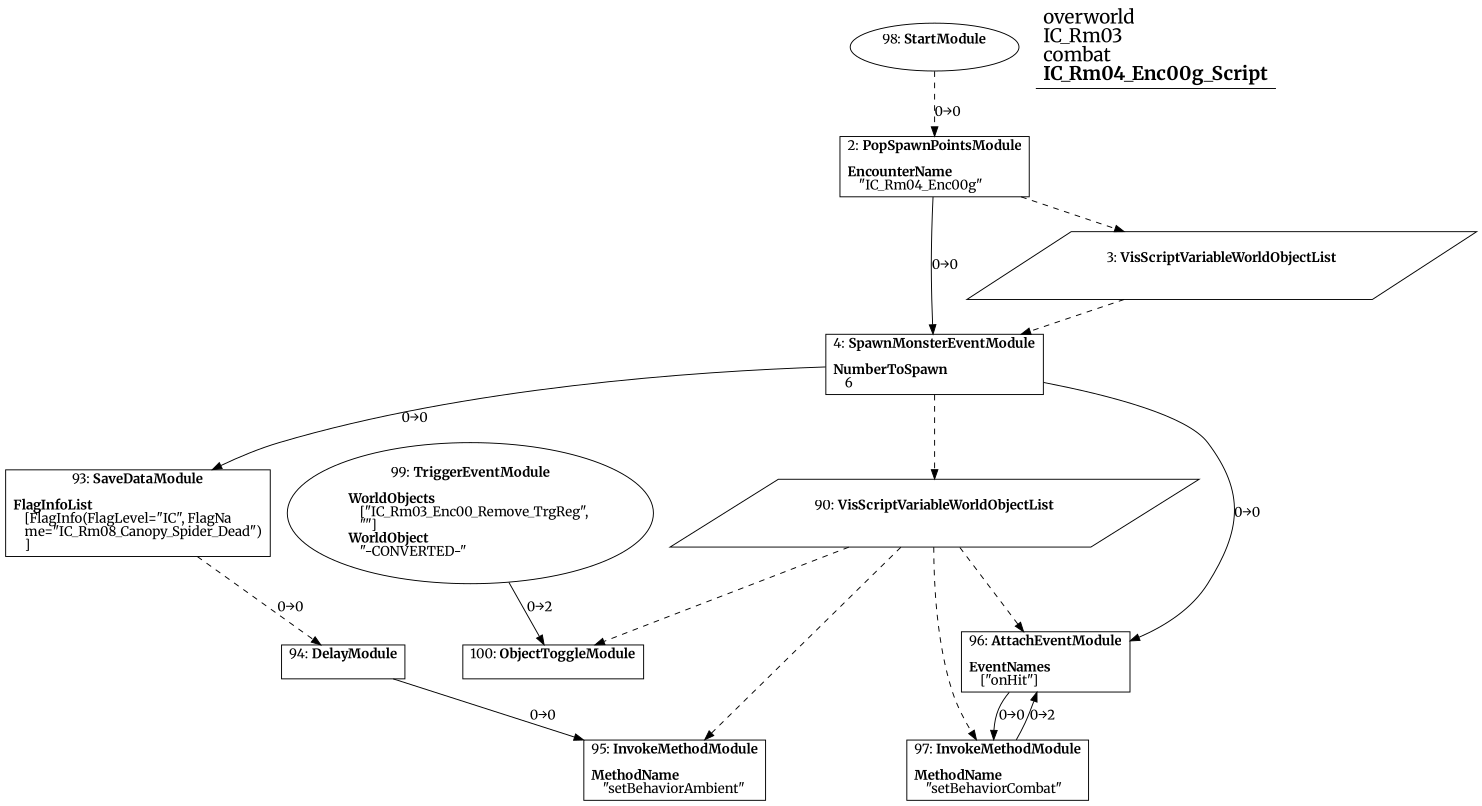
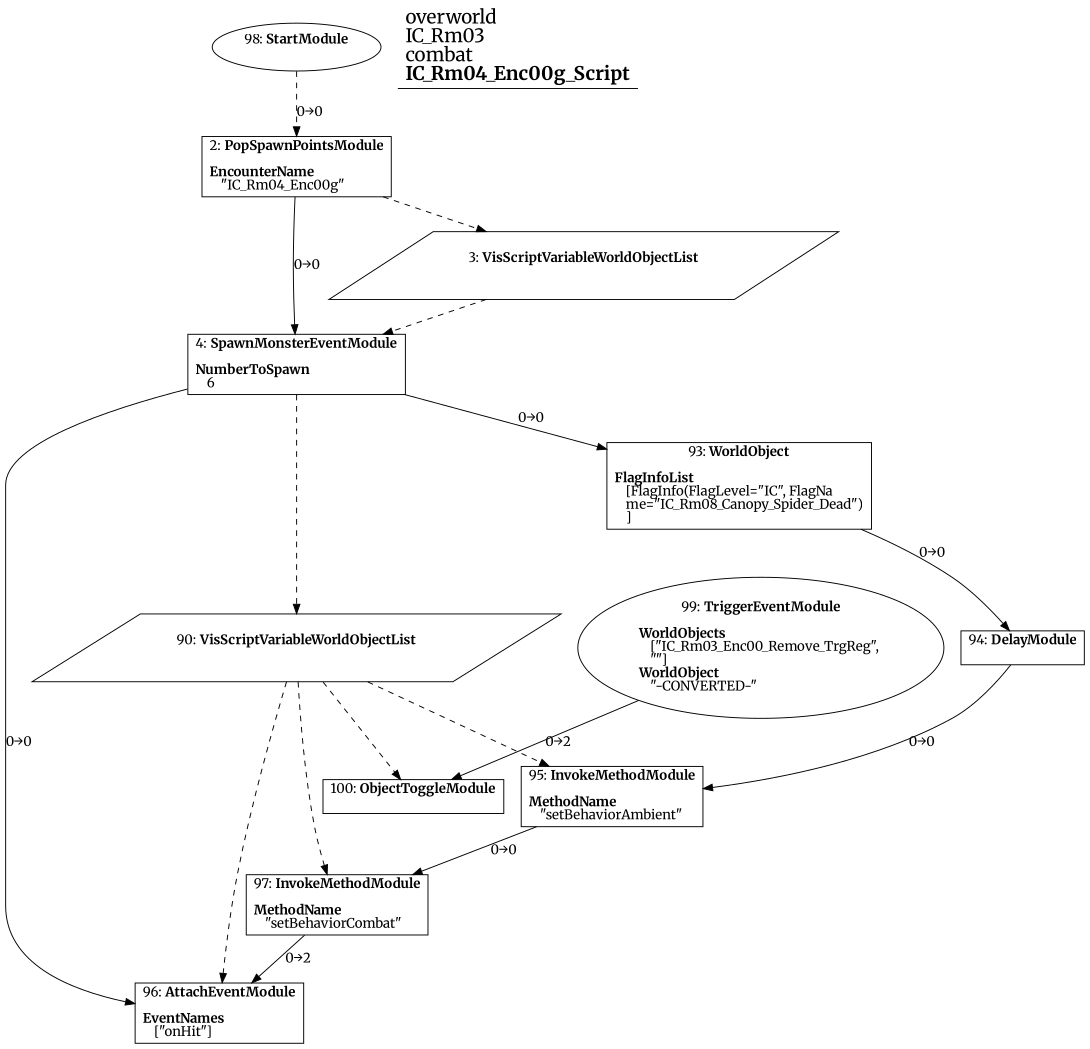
node "93:": text "SaveDataModule" -> "WorldObject"
edge "93:" -> "94:": style dashed -> solid
edge "96:" -> "97:": now "95:" -> "97:"
